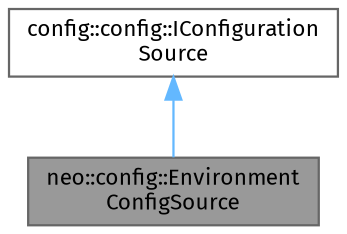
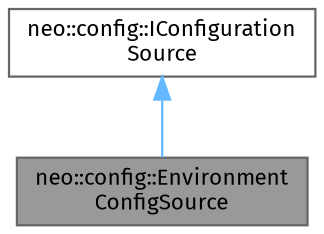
node "config::config::IConfiguration Source": label "config::config::IConfiguration Source" -> "neo::config::IConfiguration Source"
